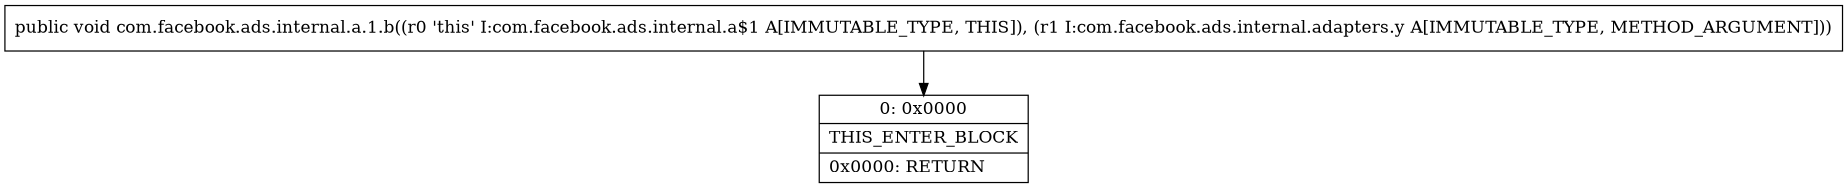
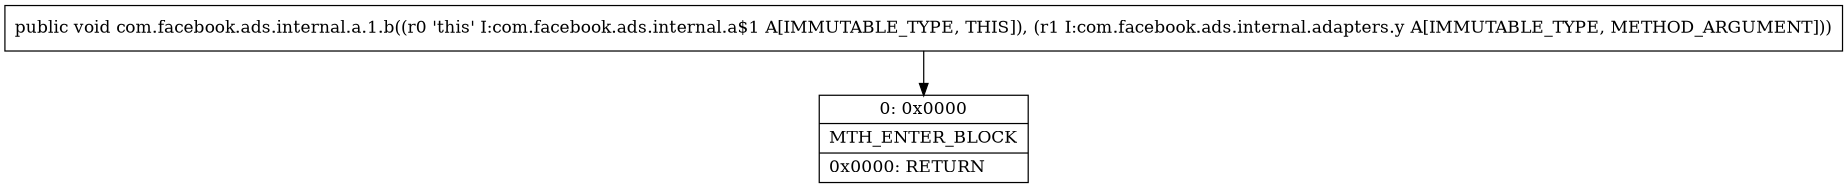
node "0: 0x0000": text "THIS_ENTER_BLOCK" -> "MTH_ENTER_BLOCK"
